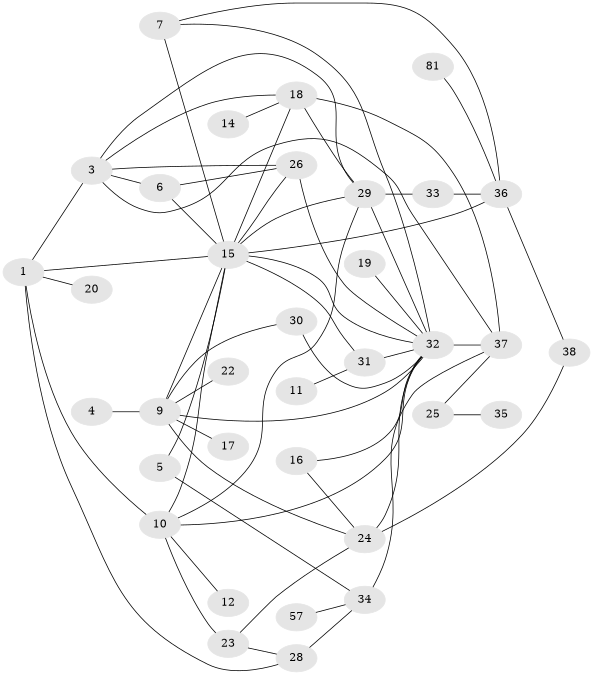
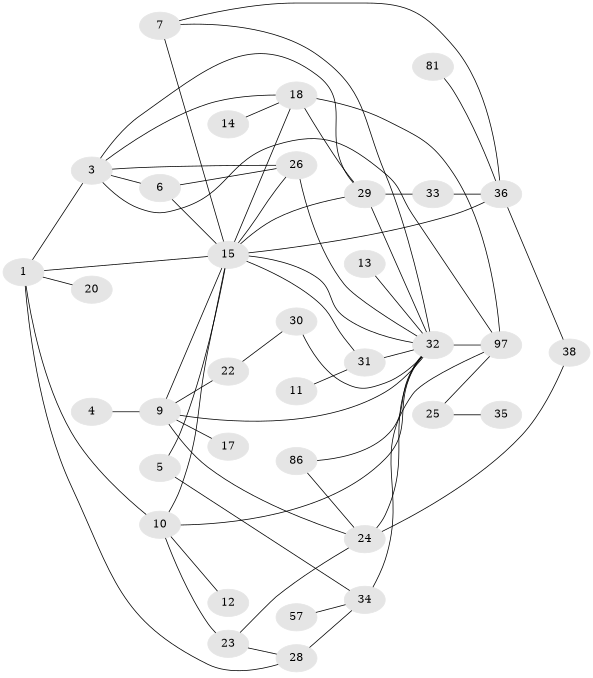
node "19": label "19" -> "13"
node "37": label "37" -> "97"
edge "30" -- "9": now "30" -- "22"
edge "29" -- "10": removed
node "16": label "16" -> "86"
